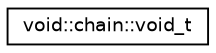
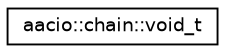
node "void::chain::void_t": label "void::chain::void_t" -> "aacio::chain::void_t"
